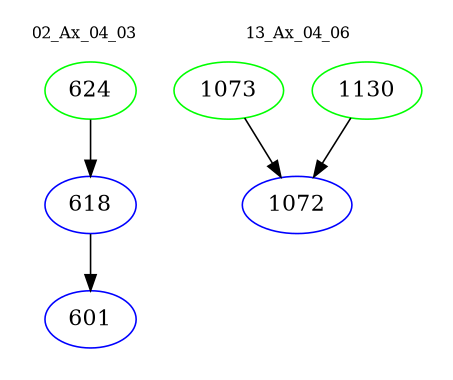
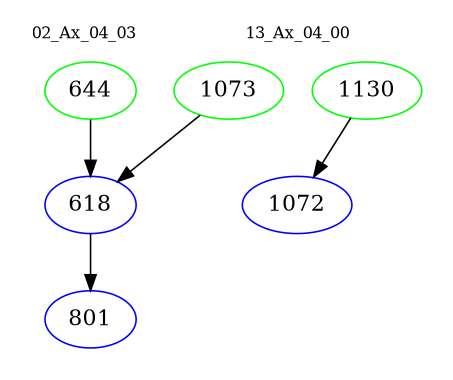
cluster "13_Ax_04_06": label "13_Ax_04_06" -> "13_Ax_04_00"
node "624": label "624" -> "644"
edge "1073" -> "1072": now "1073" -> "618"
node "601": label "601" -> "801"
